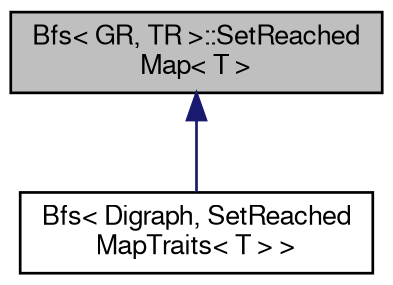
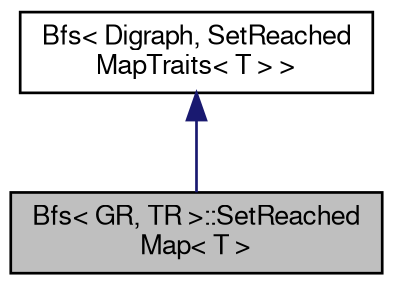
edge "Bfs< Digraph, SetReached MapTraits< T > >" -> "Bfs< GR, TR >::SetReached Map< T >": reversed
